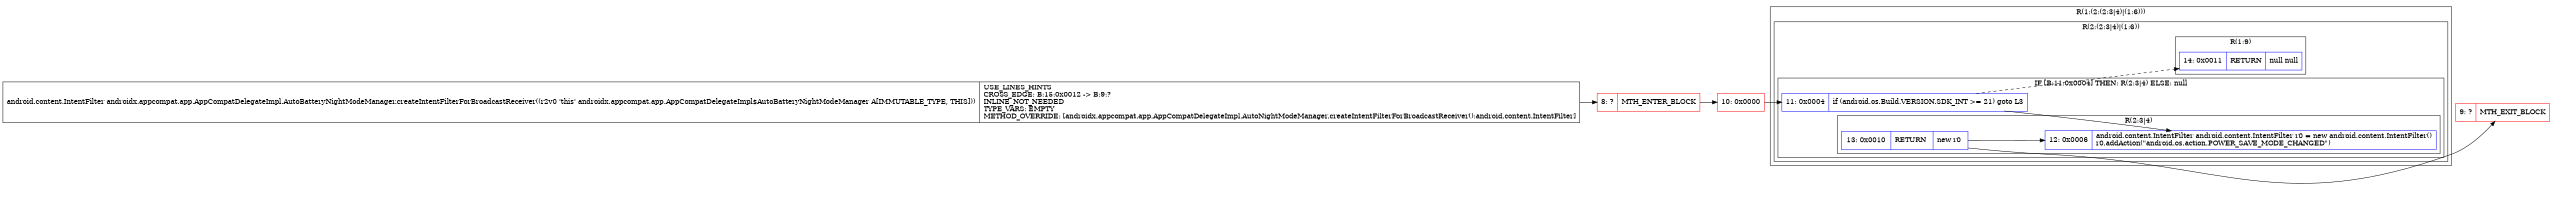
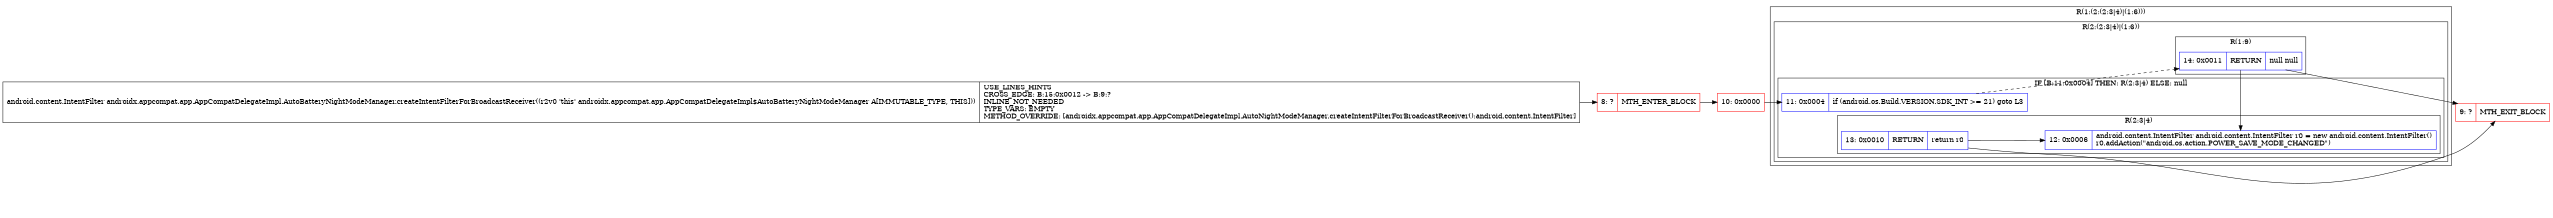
edge "14: 0x0011" -> "9: ?": added
edge "11: 0x0004" -> "12: 0x0006": now "14: 0x0011" -> "12: 0x0006"
node "13: 0x0010": text "new r0" -> "return r0"
